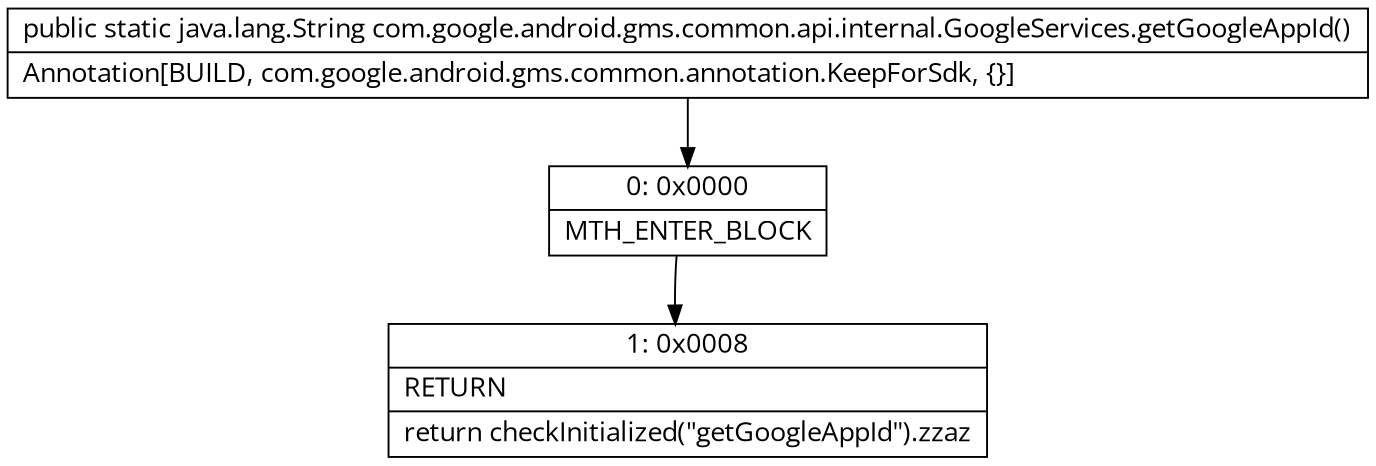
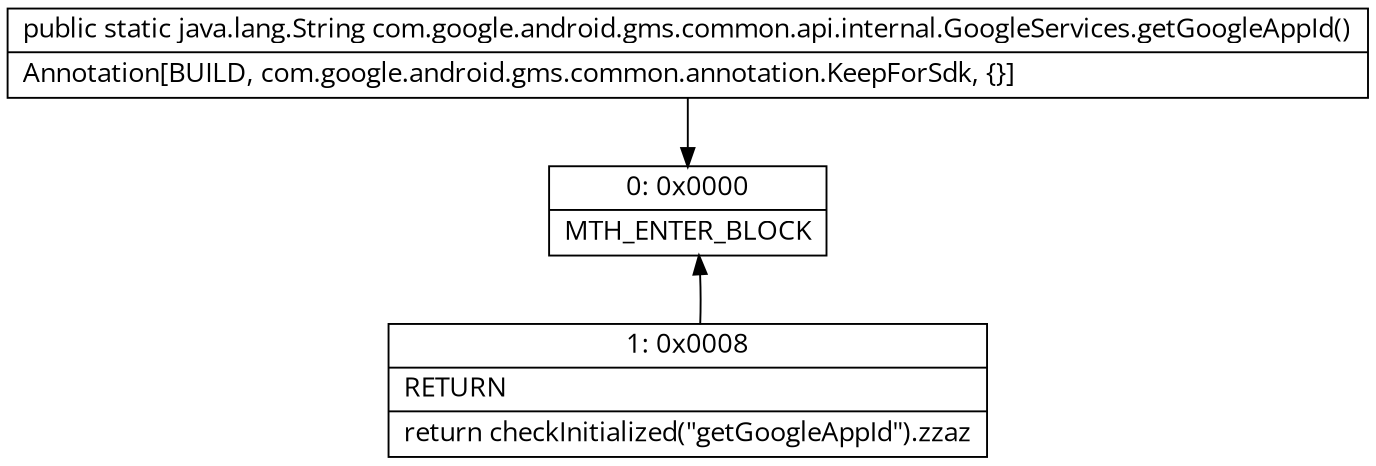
edge "0: 0x0000" -> "1: 0x0008": reversed
